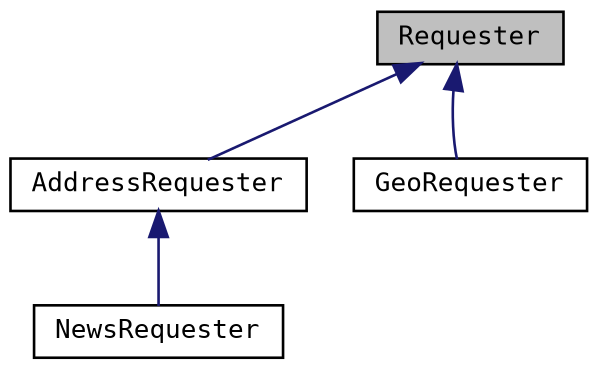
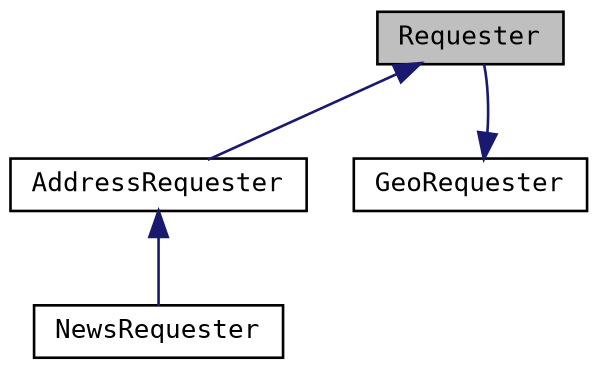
edge "GeoRequester" -> "Requester": reversed
